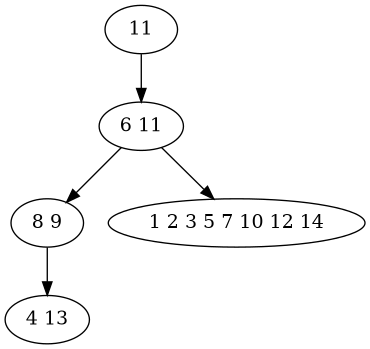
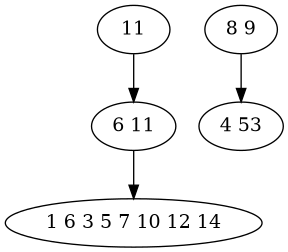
edge "6 11" -> "8 9": removed
node "1 2 3 5 7 10 12 14": label "1 2 3 5 7 10 12 14" -> "1 6 3 5 7 10 12 14"
node "4 13": label "4 13" -> "4 53"
